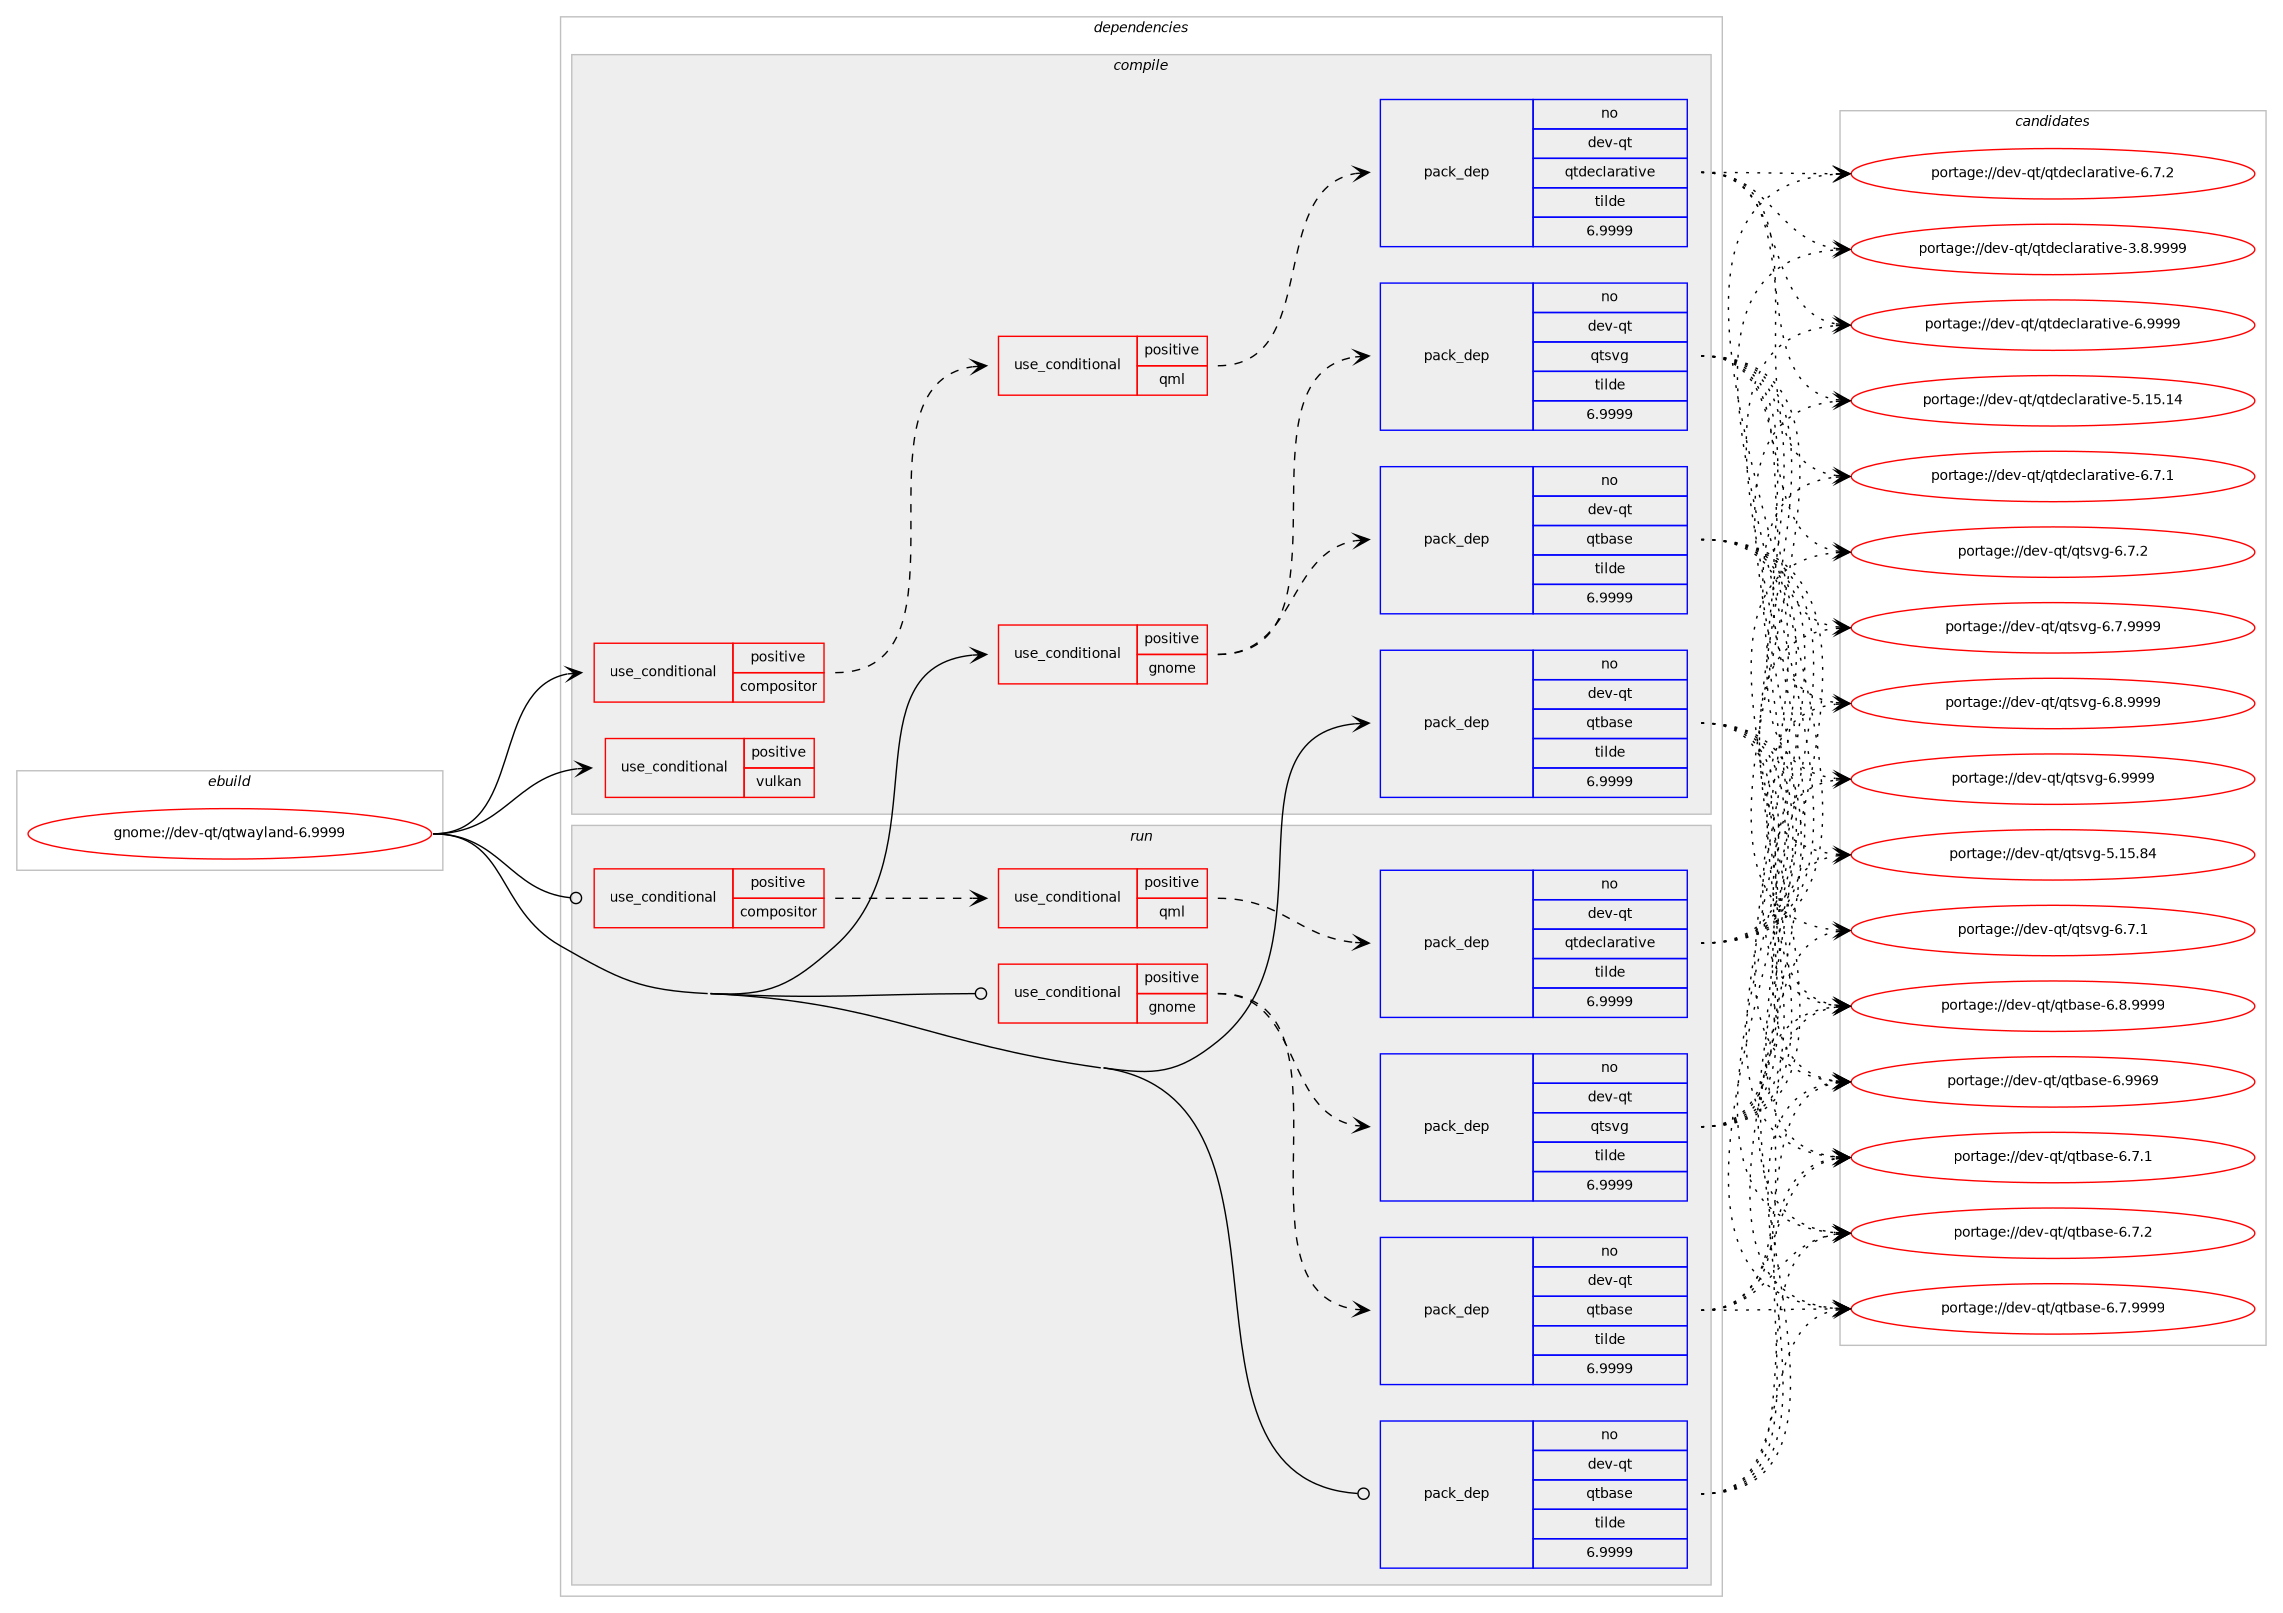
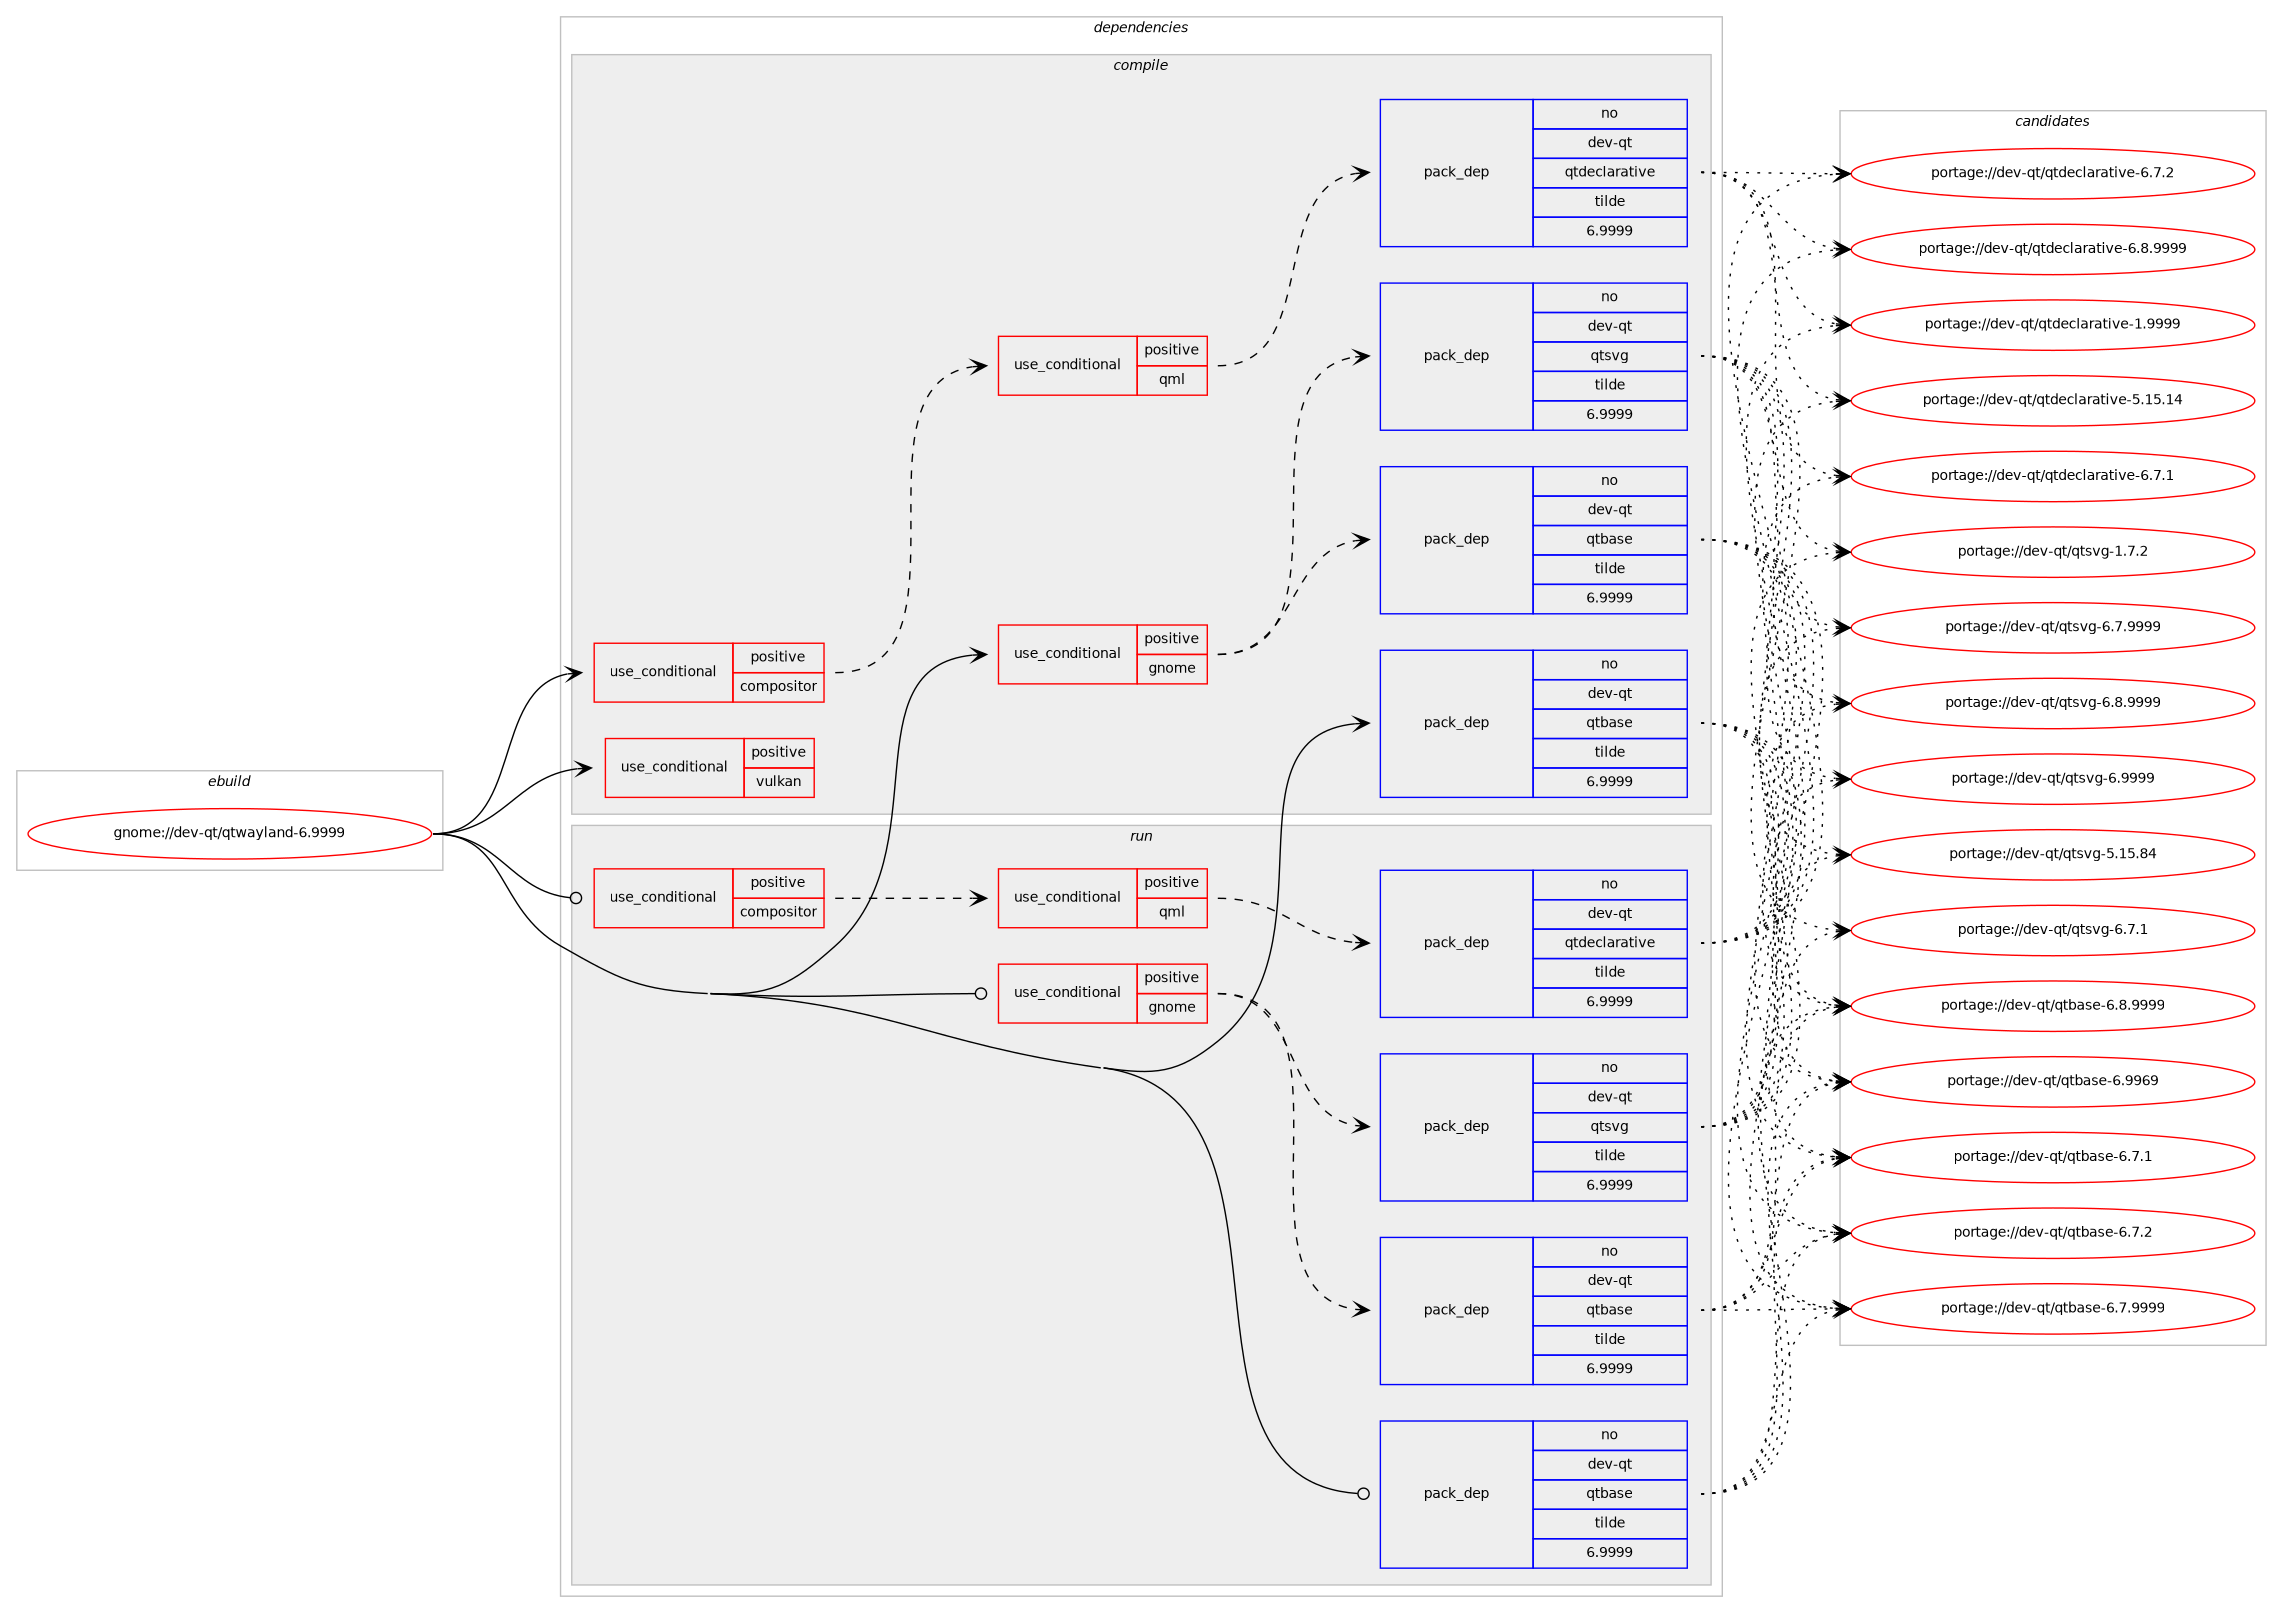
node "portage://dev-qt/qtdeclarative-3.8.9999": label "portage://dev-qt/qtdeclarative-3.8.9999" -> "portage://dev-qt/qtdeclarative-6.8.9999"
node "portage://dev-qt/qtdeclarative-6.9999": label "portage://dev-qt/qtdeclarative-6.9999" -> "portage://dev-qt/qtdeclarative-1.9999"
node "portage://dev-qt/qtsvg-6.7.2": label "portage://dev-qt/qtsvg-6.7.2" -> "portage://dev-qt/qtsvg-1.7.2"
